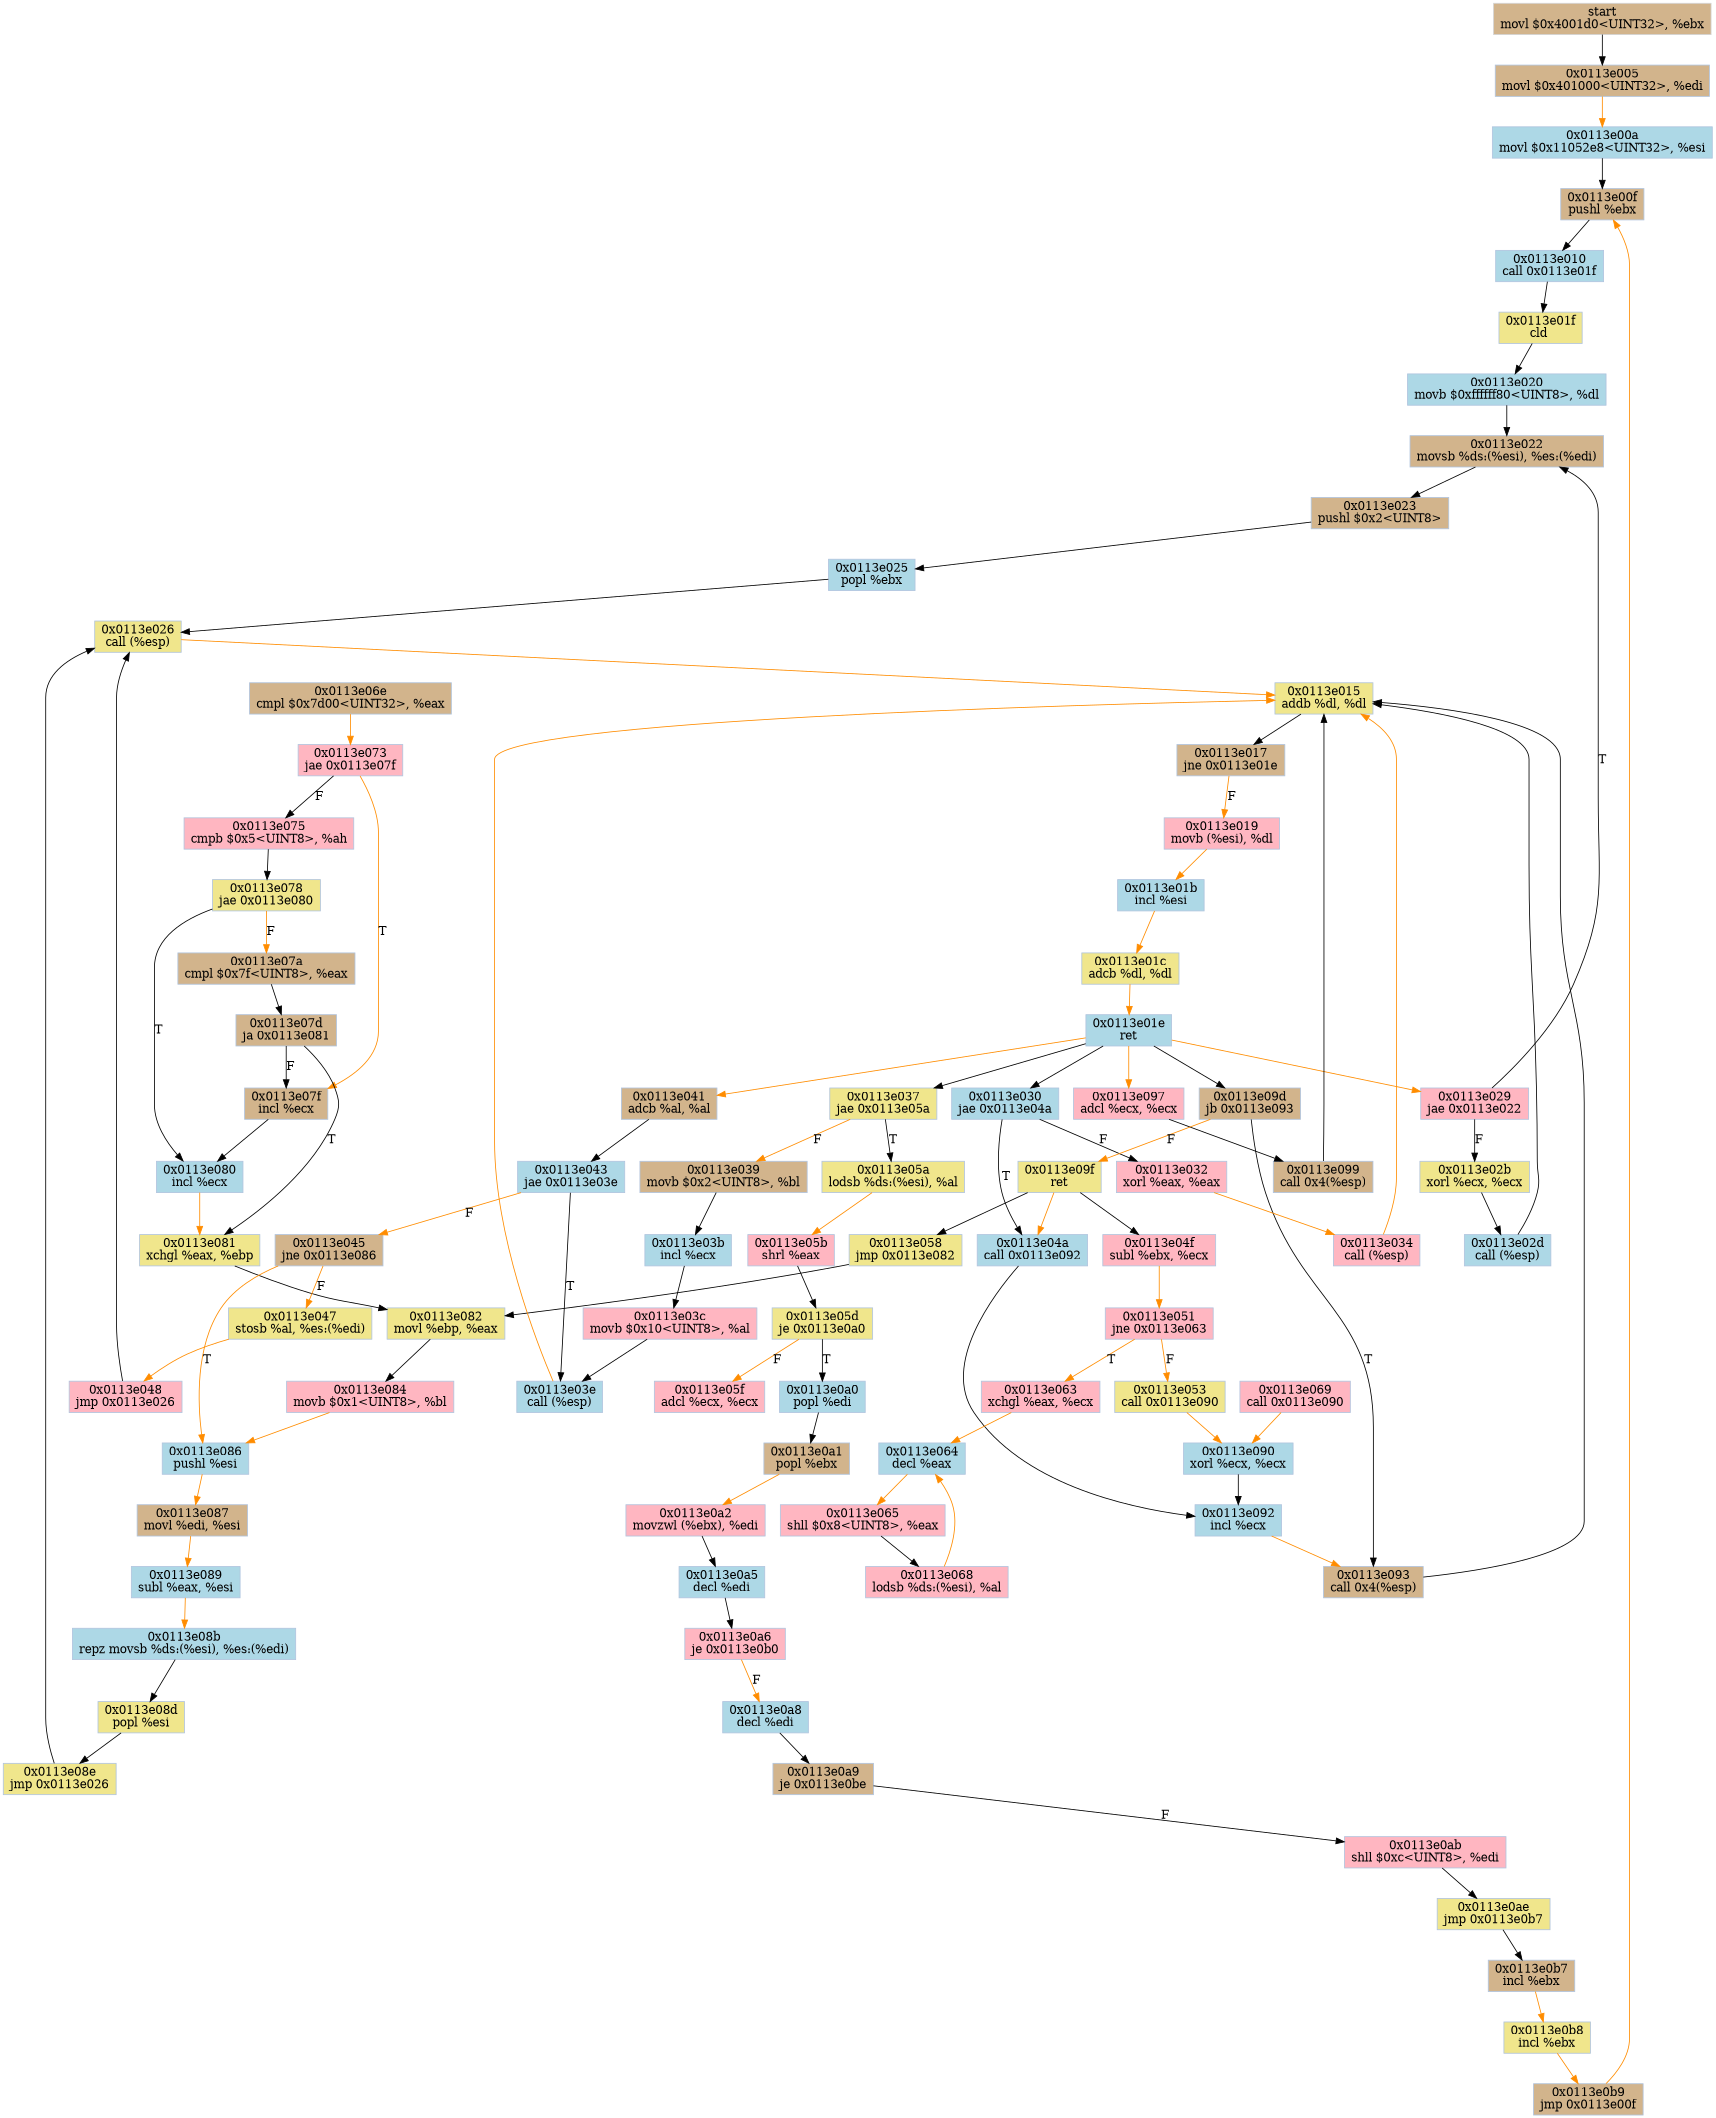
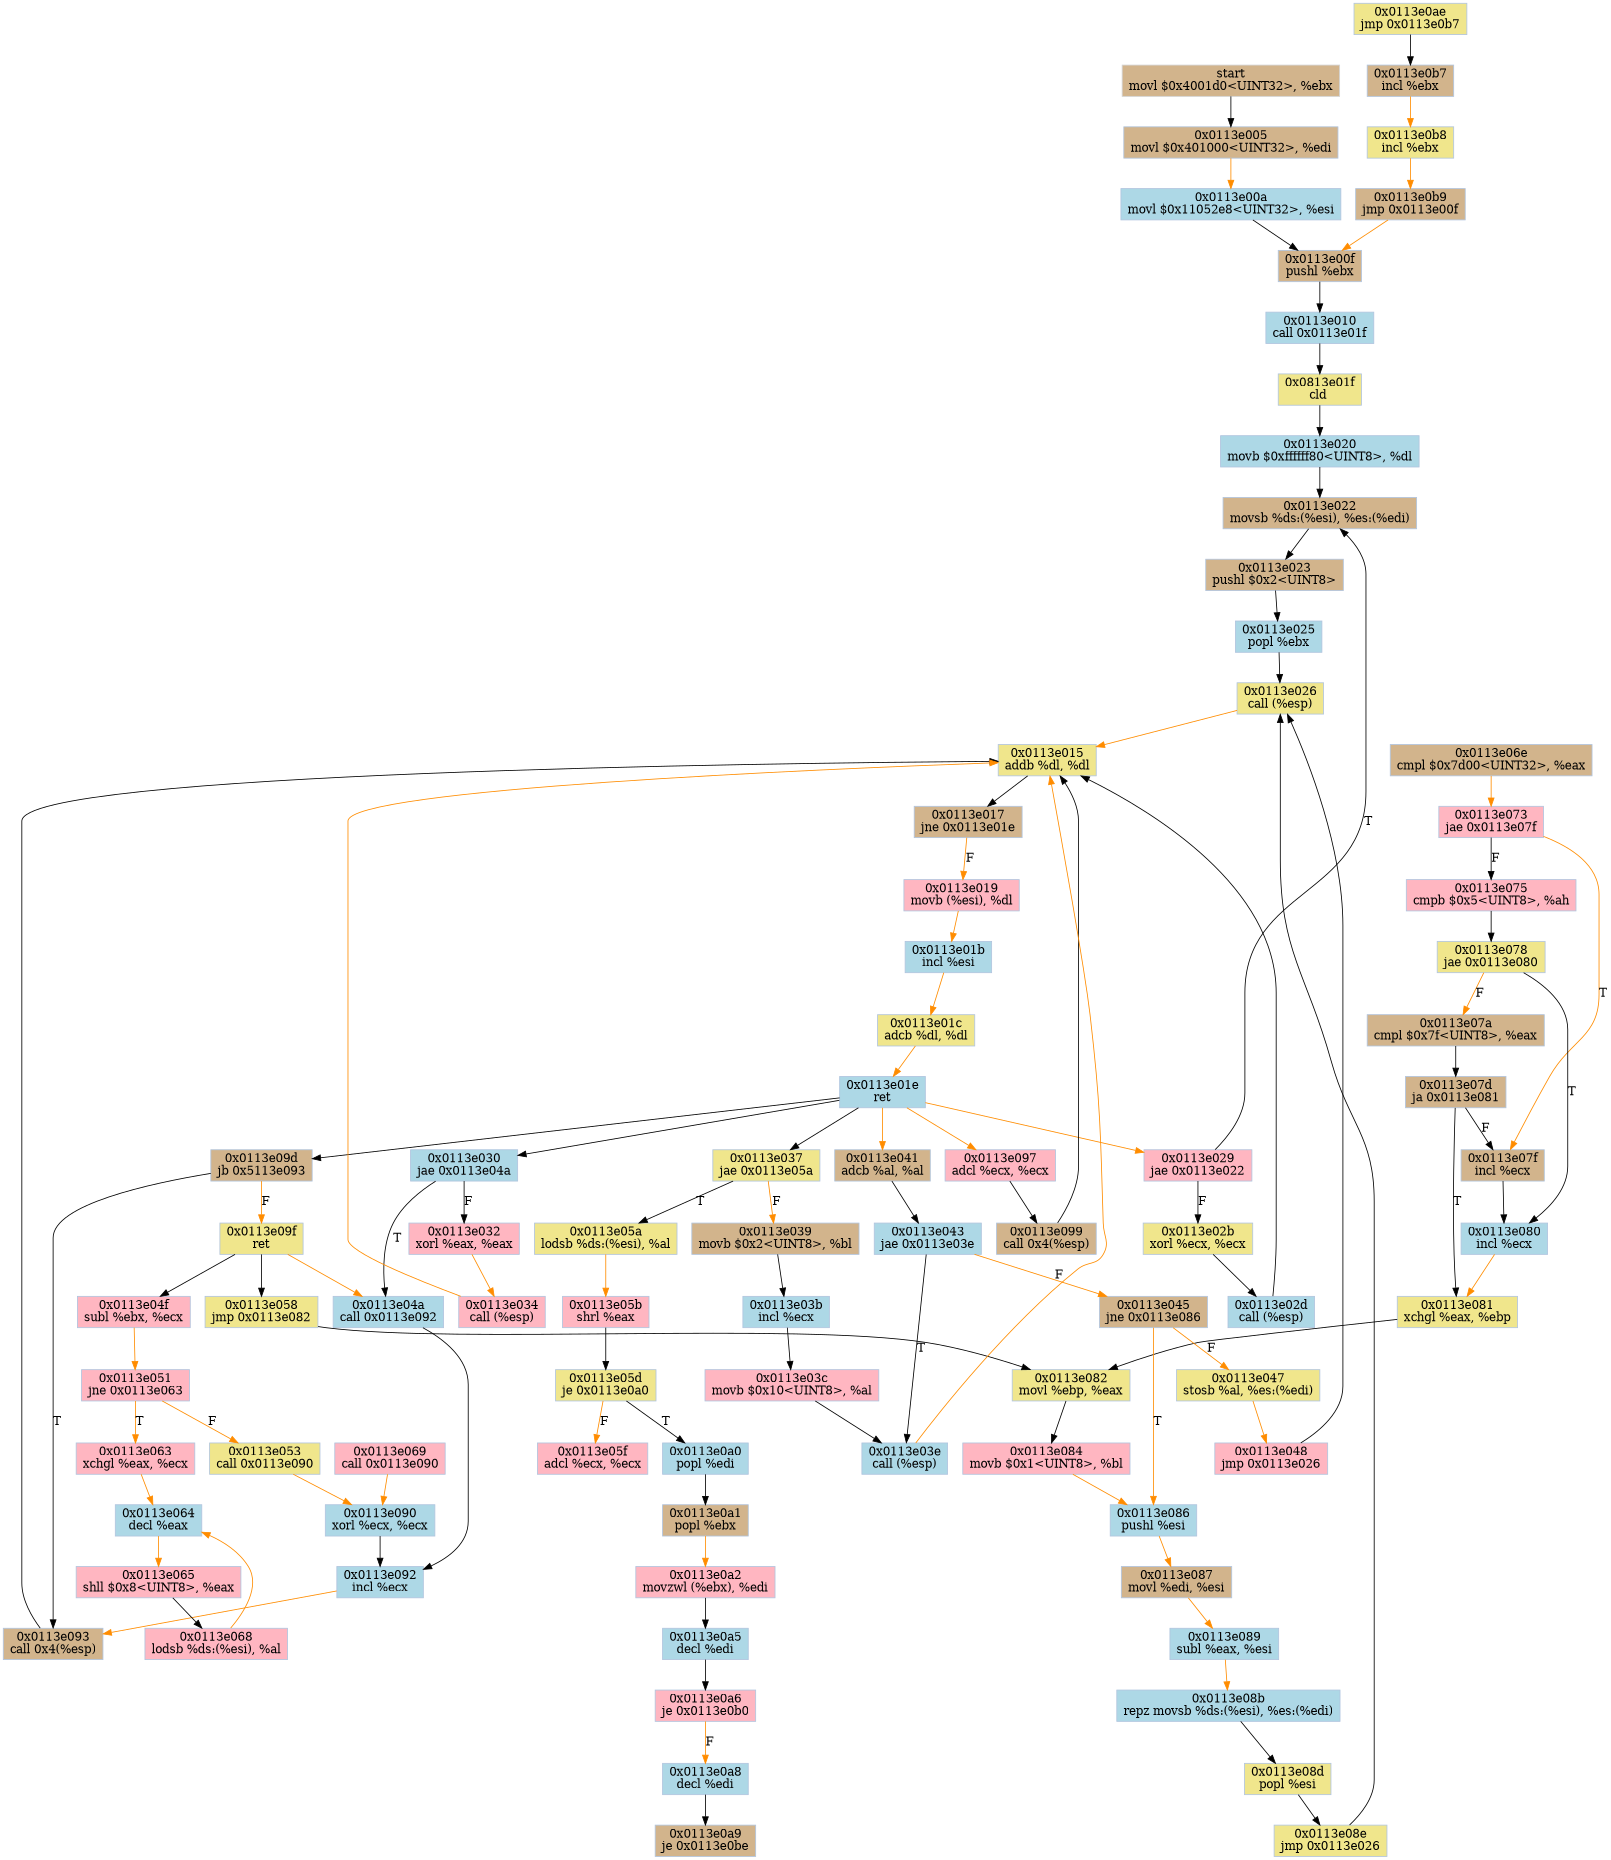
node "0x0113e01f cld": label "0x0113e01f cld" -> "0x0813e01f cld"
node "0x0113e09d jb 0x0113e093": label "0x0113e09d jb 0x0113e093" -> "0x0113e09d jb 0x5113e093"
node "0x0113e0ab shll $0xc<UINT8>, %edi": removed
